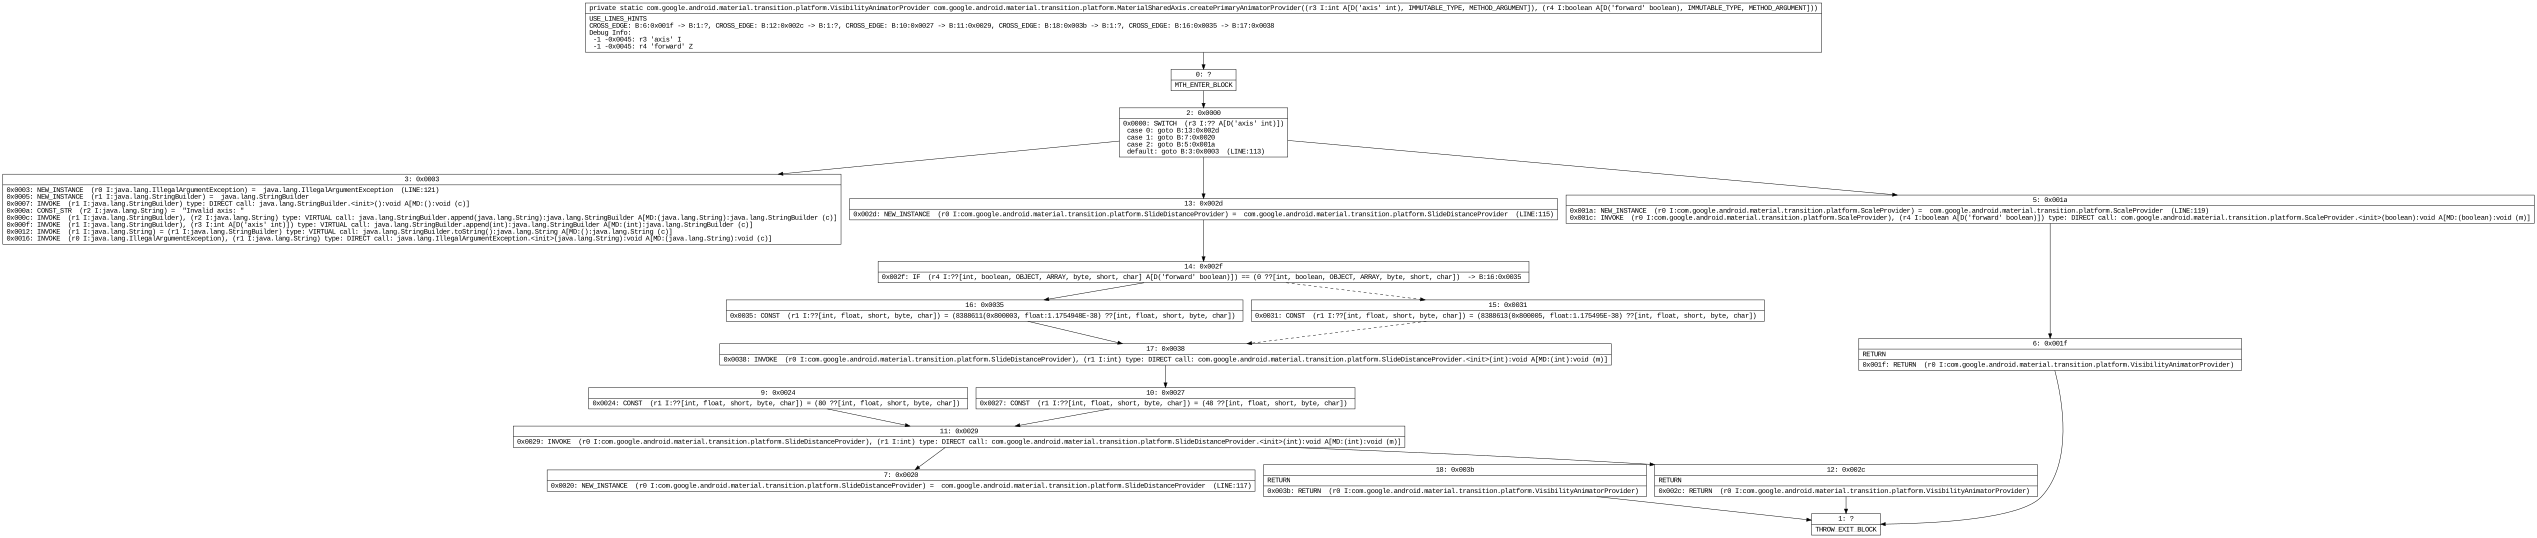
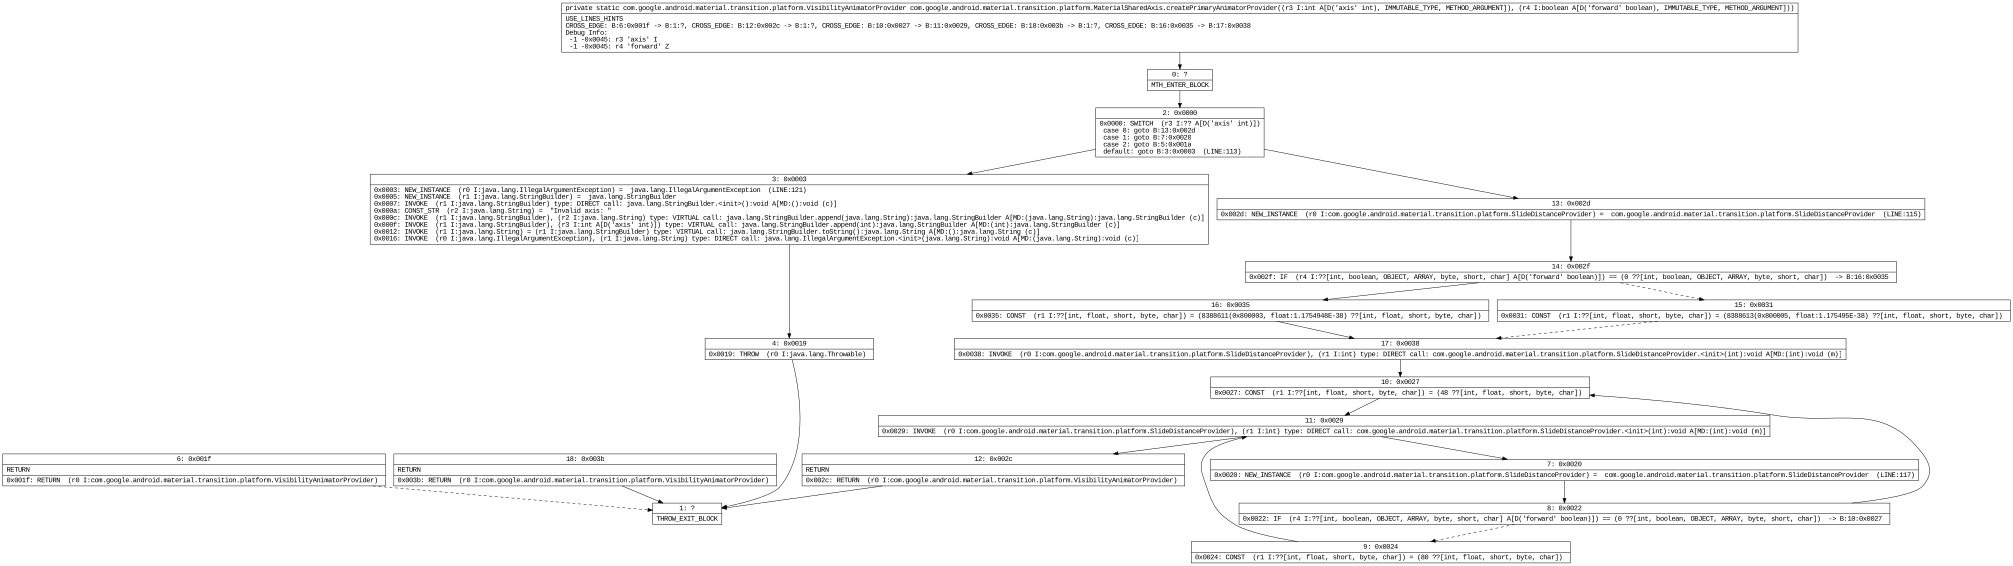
node "5: 0x001a": removed
node "4: 0x0019": added
edge "6: 0x001f" -> "1: ?": style solid -> dashed
node "8: 0x0022": added
